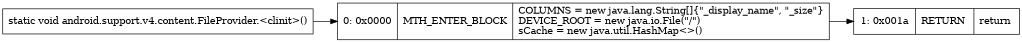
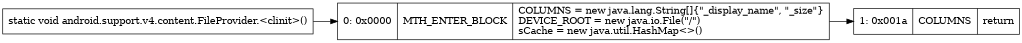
node "1: 0x001a": text "RETURN" -> "COLUMNS"
